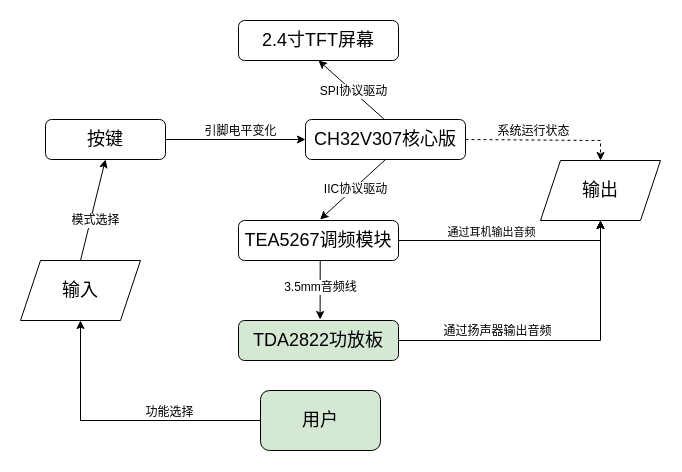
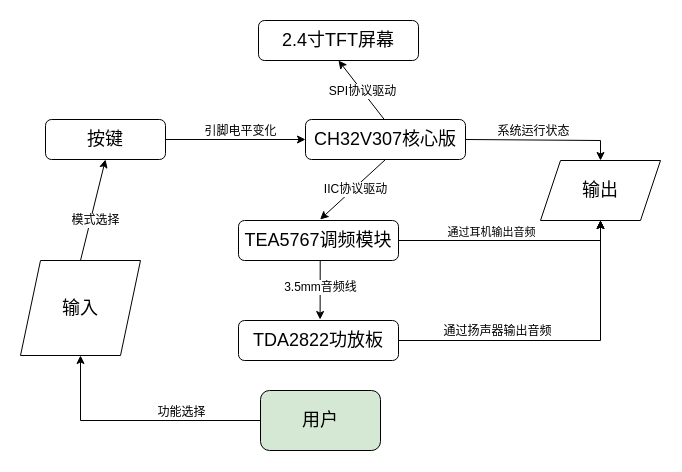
node "2.4寸TFT屏幕": moved (319, 41) -> (339, 41)
edge "CH32V307核心版" -> "输出": style dashed -> solid
node "TEA5267调频模块": label "TEA5267调频模块" -> "TEA5767调频模块"
node "输入": size 120x60 -> 120x95
node "TDA2822功放板": fillcolor #d5e8d4 -> #ffffff
